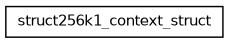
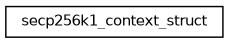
node "struct256k1_context_struct": label "struct256k1_context_struct" -> "secp256k1_context_struct"
